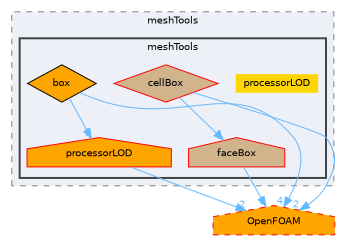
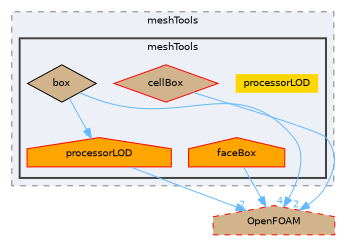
node "box": fillcolor orange -> tan
edge "cellBox" -> "faceBox": removed
node "faceBox": fillcolor tan -> orange
node "OpenFOAM": fillcolor orange -> tan
